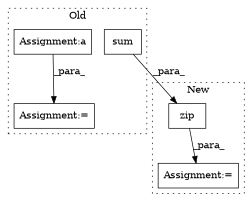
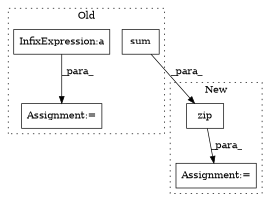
node "Assignment:a": label "Assignment:a" -> "InfixExpression:a"
